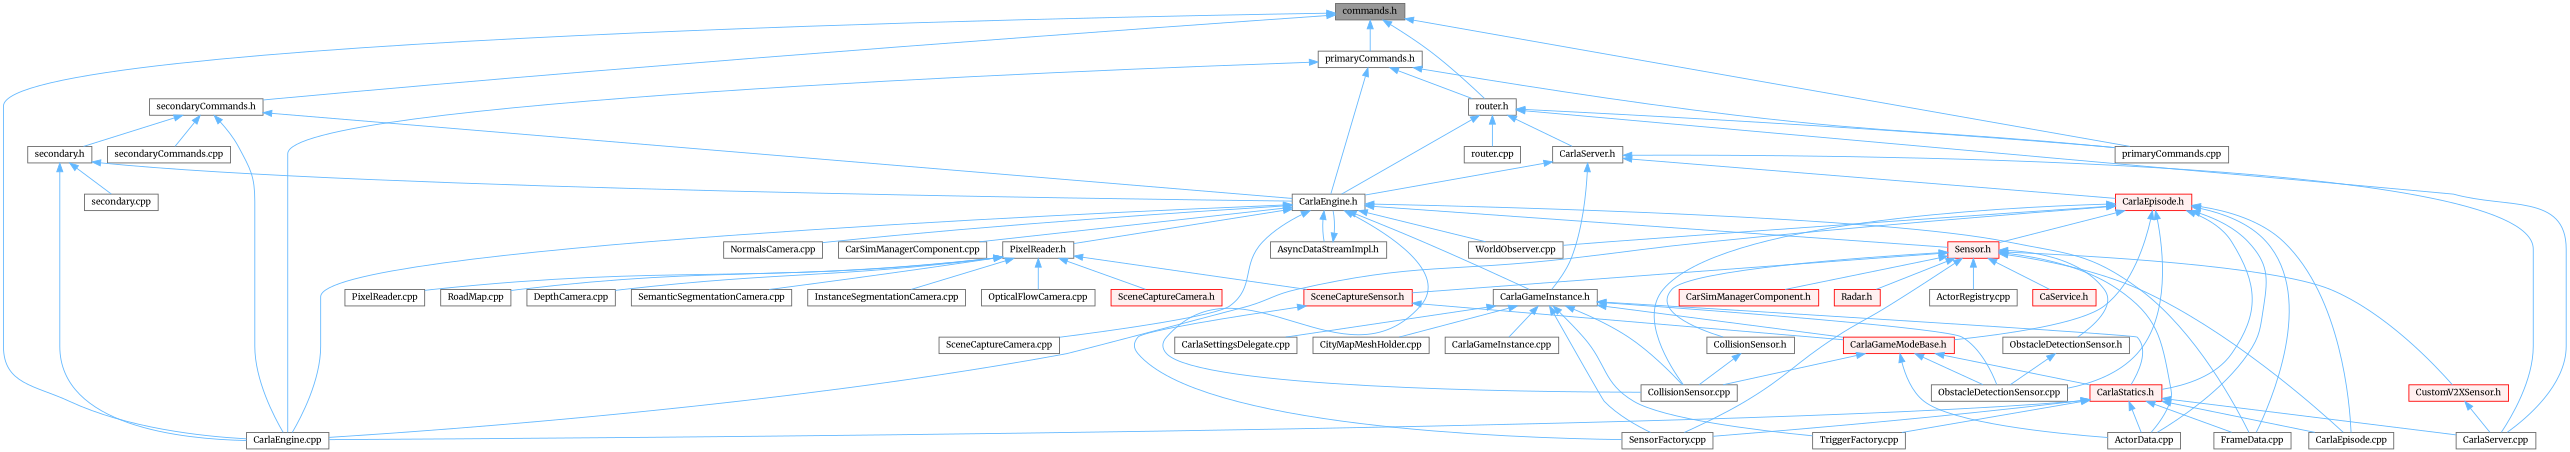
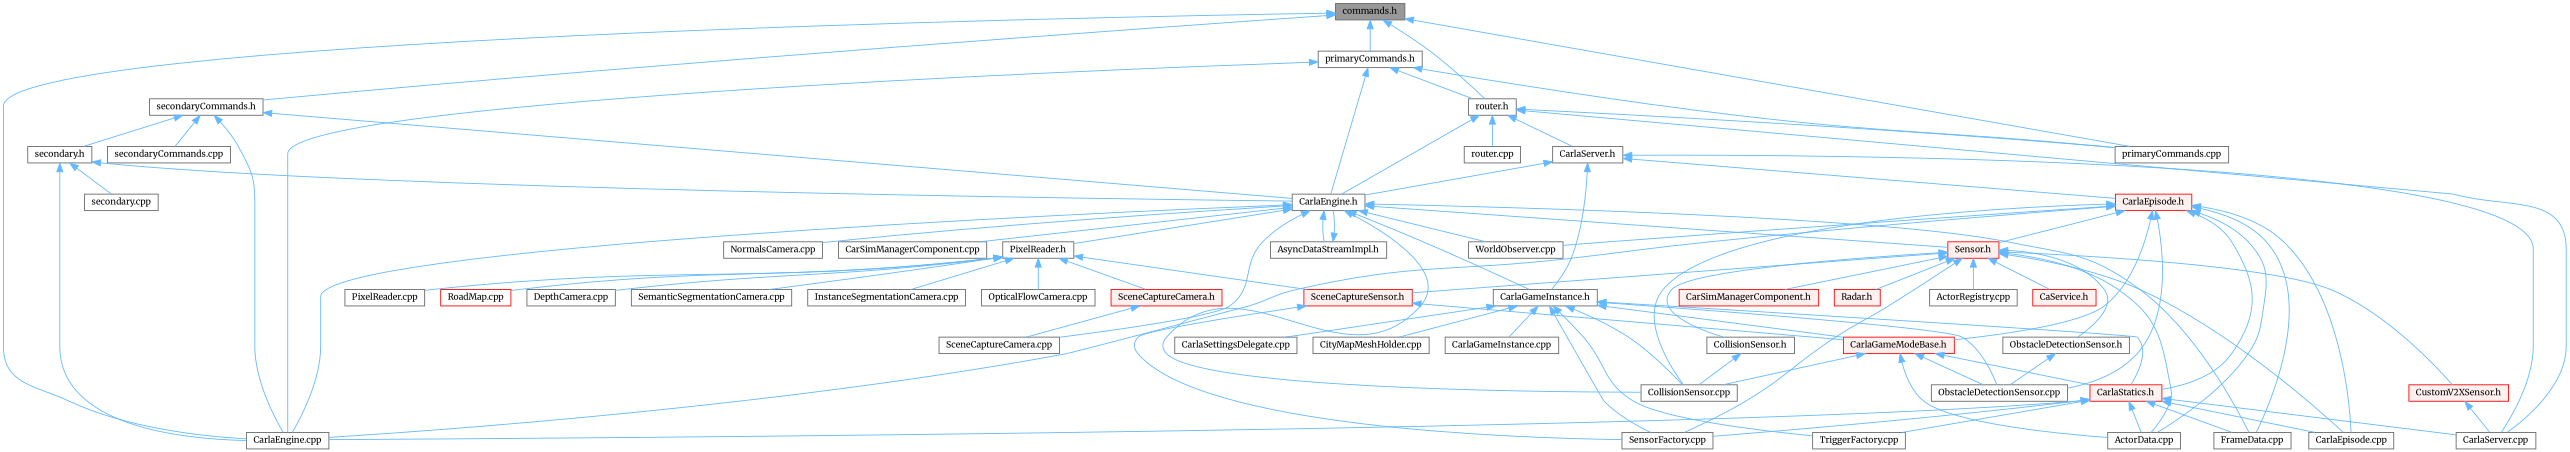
node "RoadMap.cpp": color grey40 -> red
edge "SceneCaptureCamera.cpp" -> "SceneCaptureCamera.h": added
